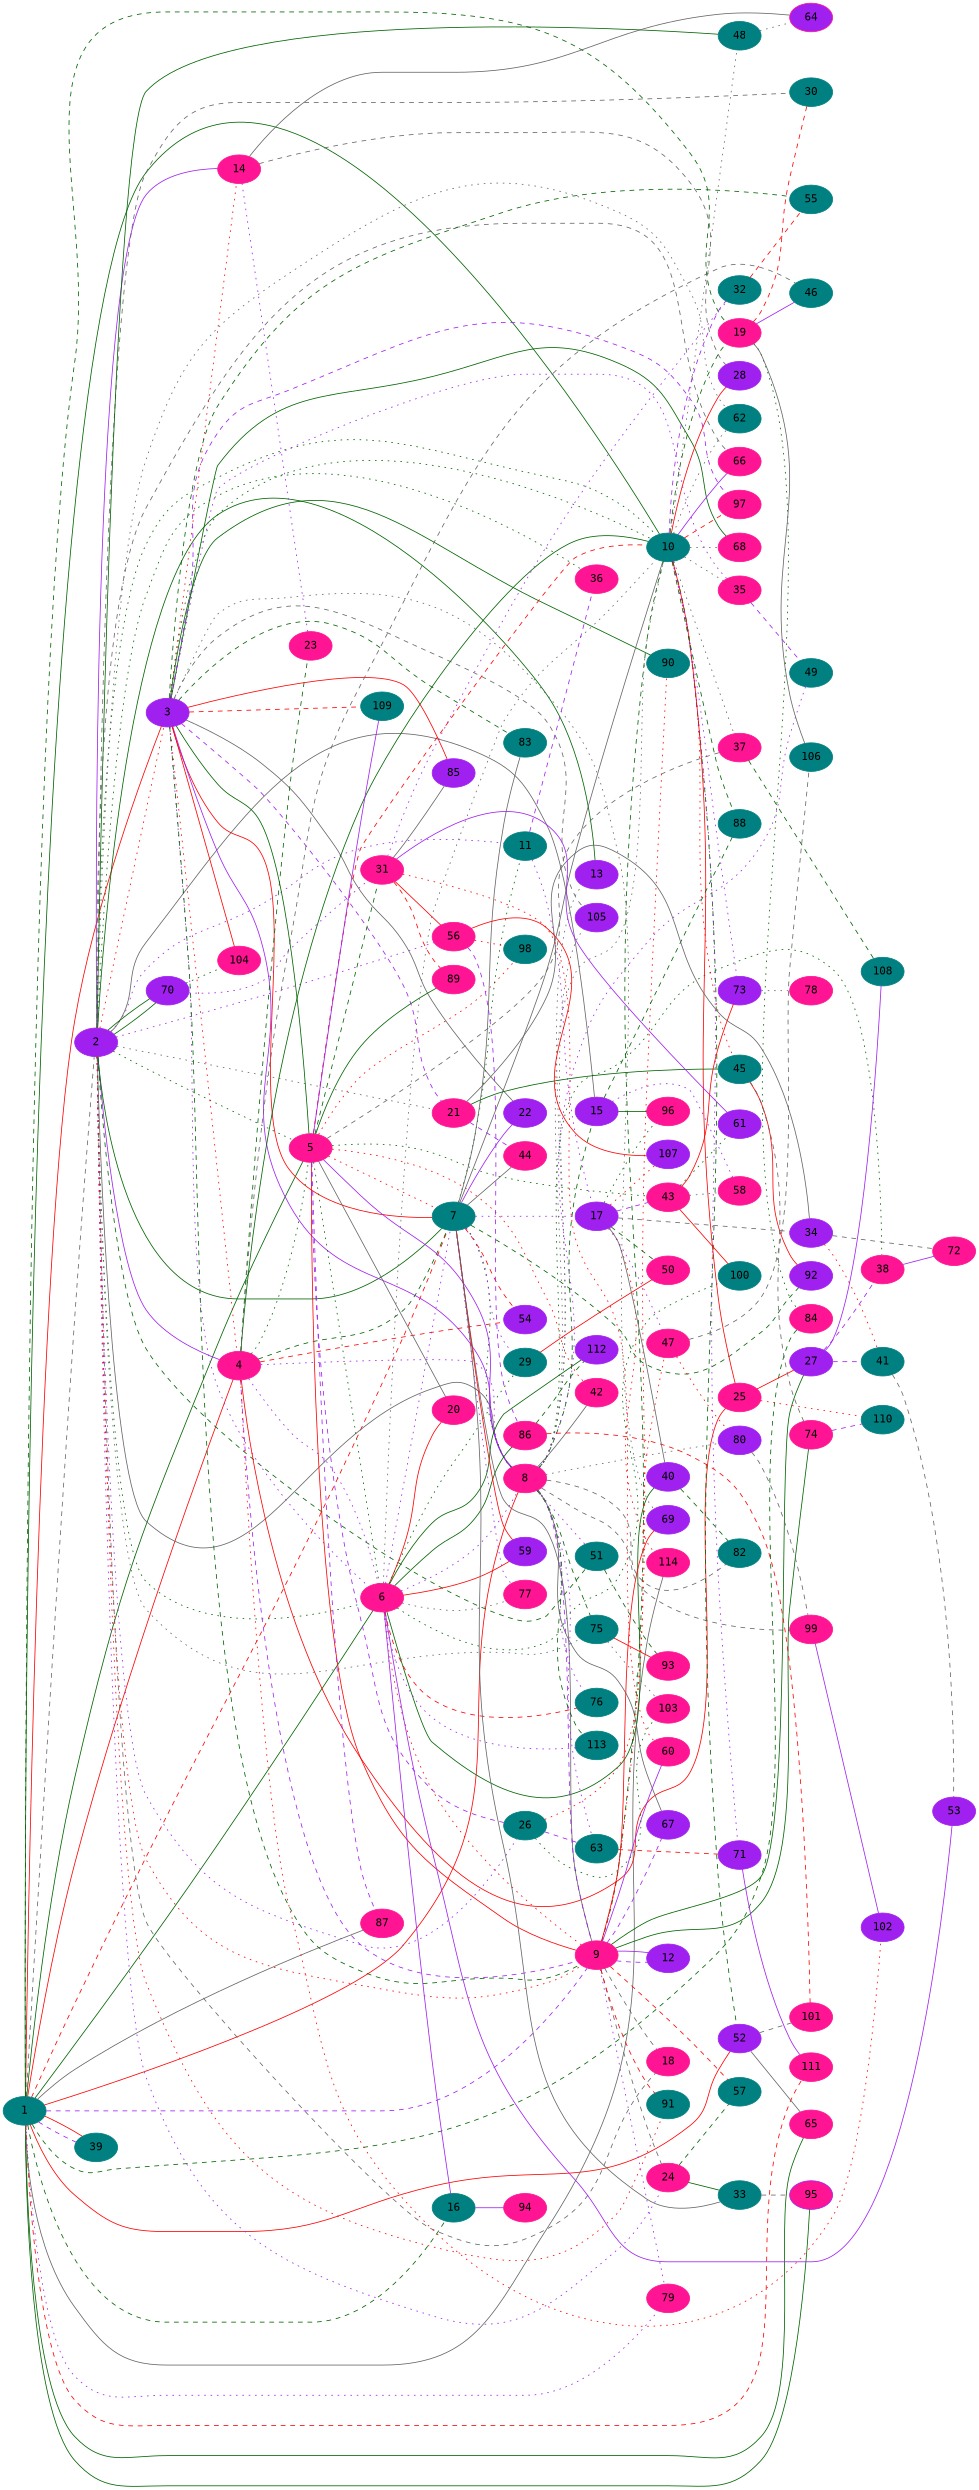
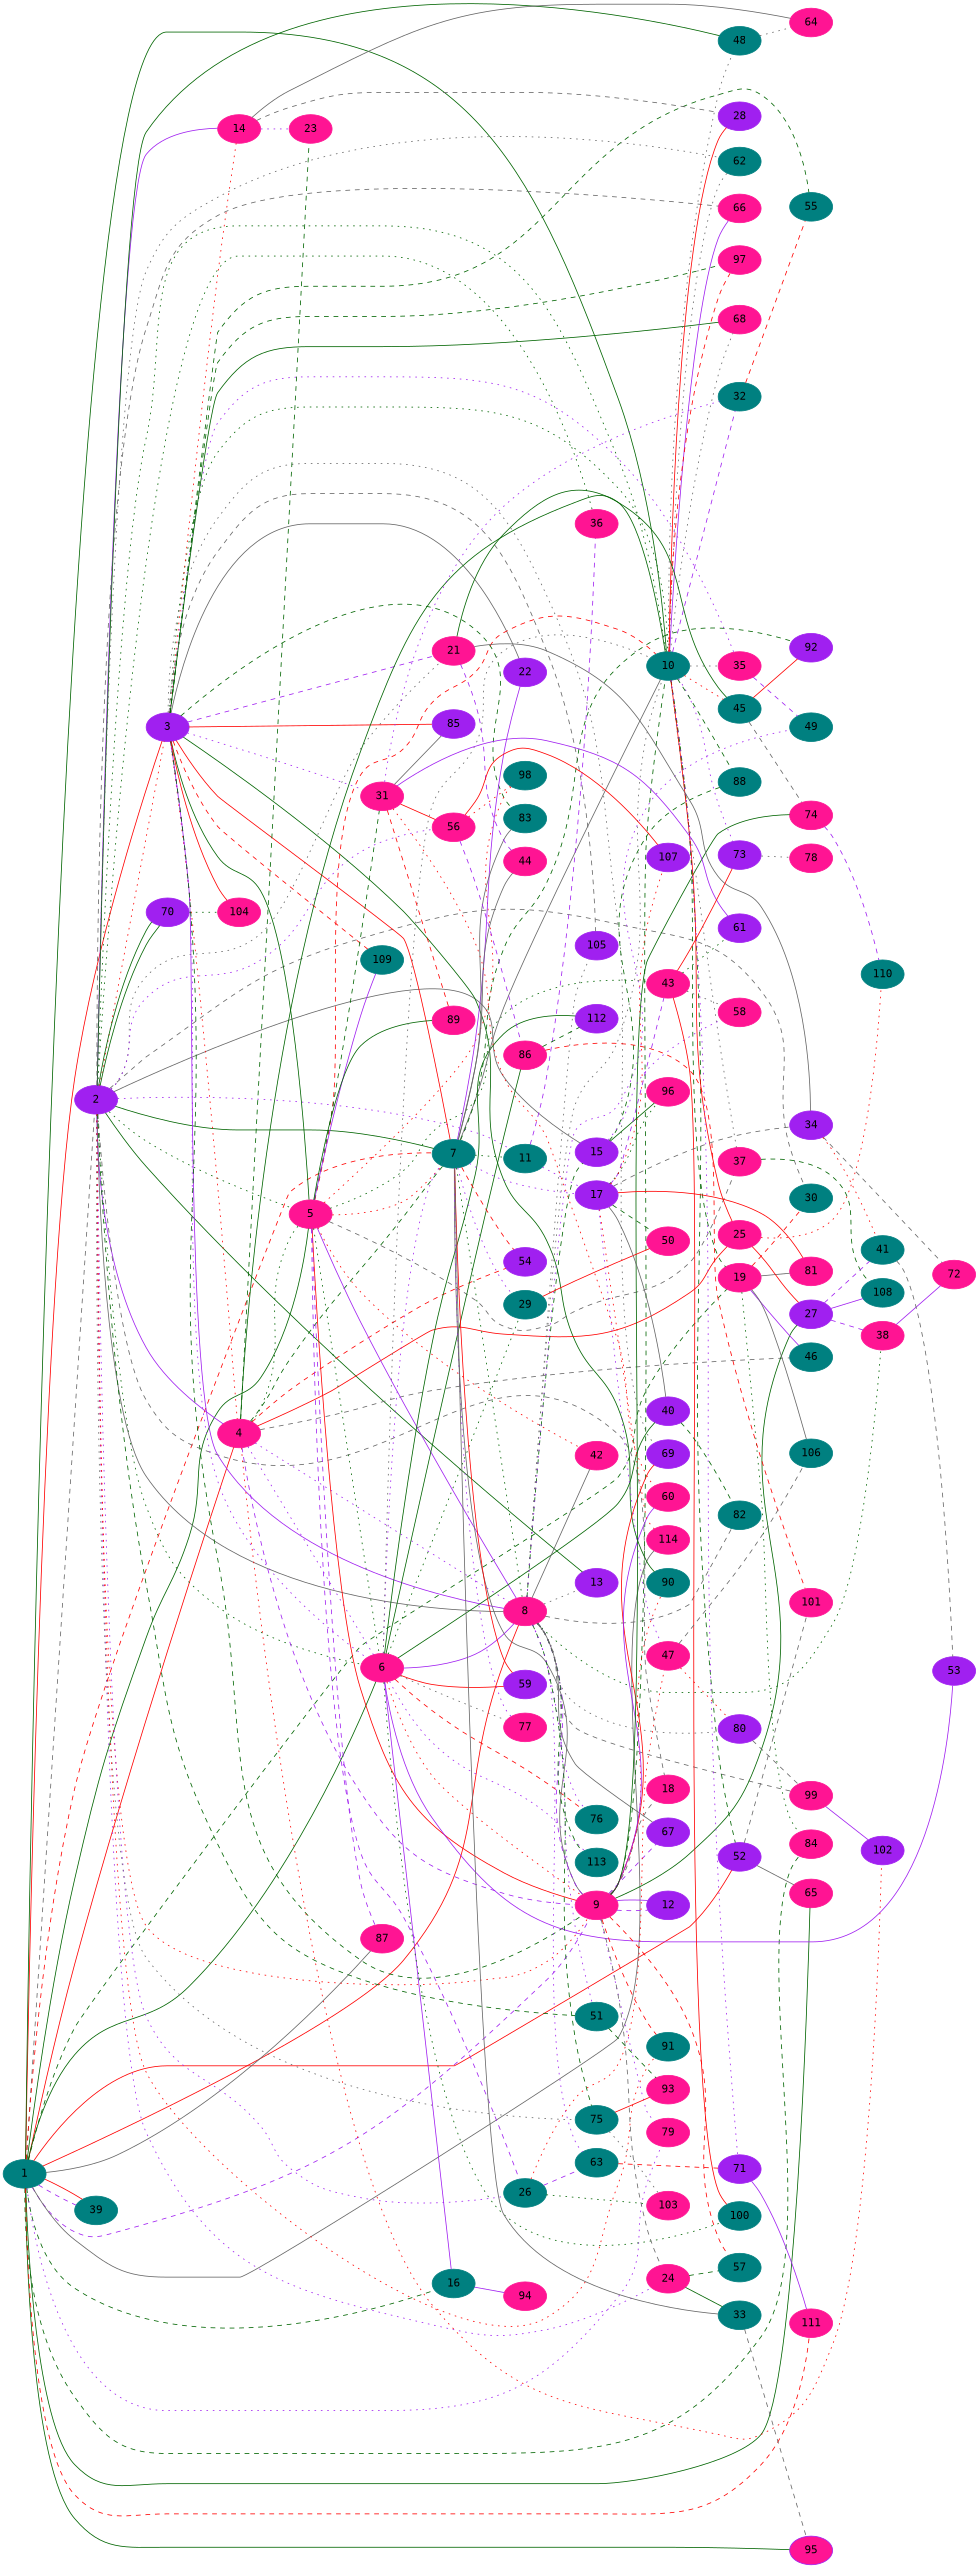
node "64": fillcolor purple -> deeppink
edge "97" -- "3": color purple -> darkgreen
edge "31" -- "70": now "31" -- "3"
node "81": added
node "20": removed
edge "8" -- "6": style dotted -> solid
